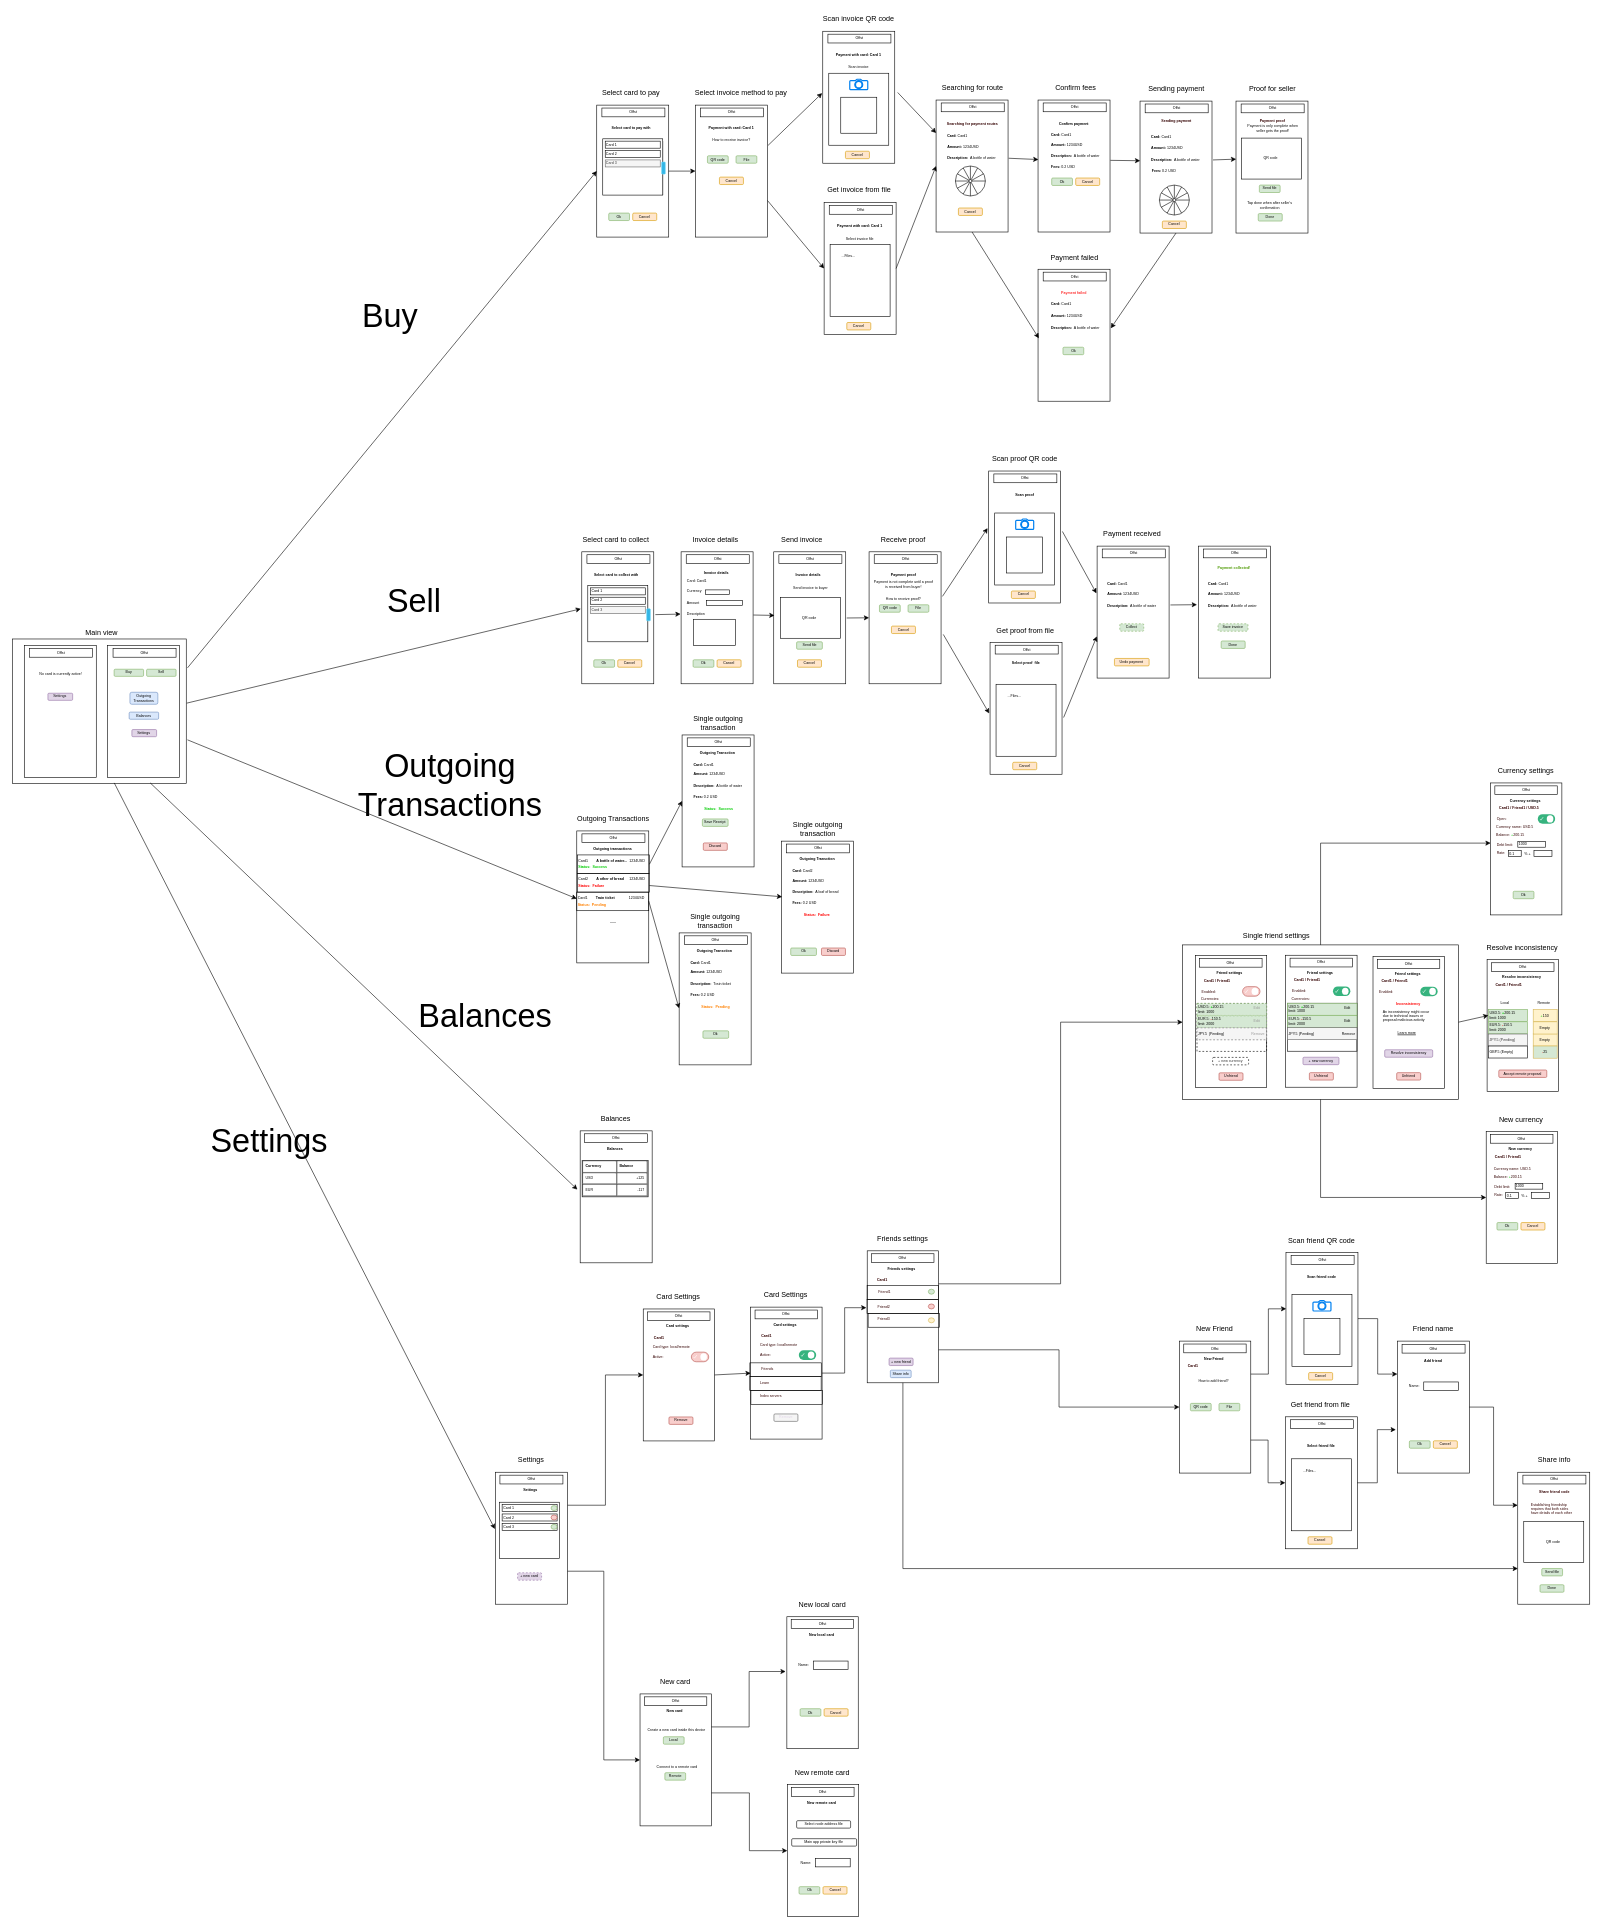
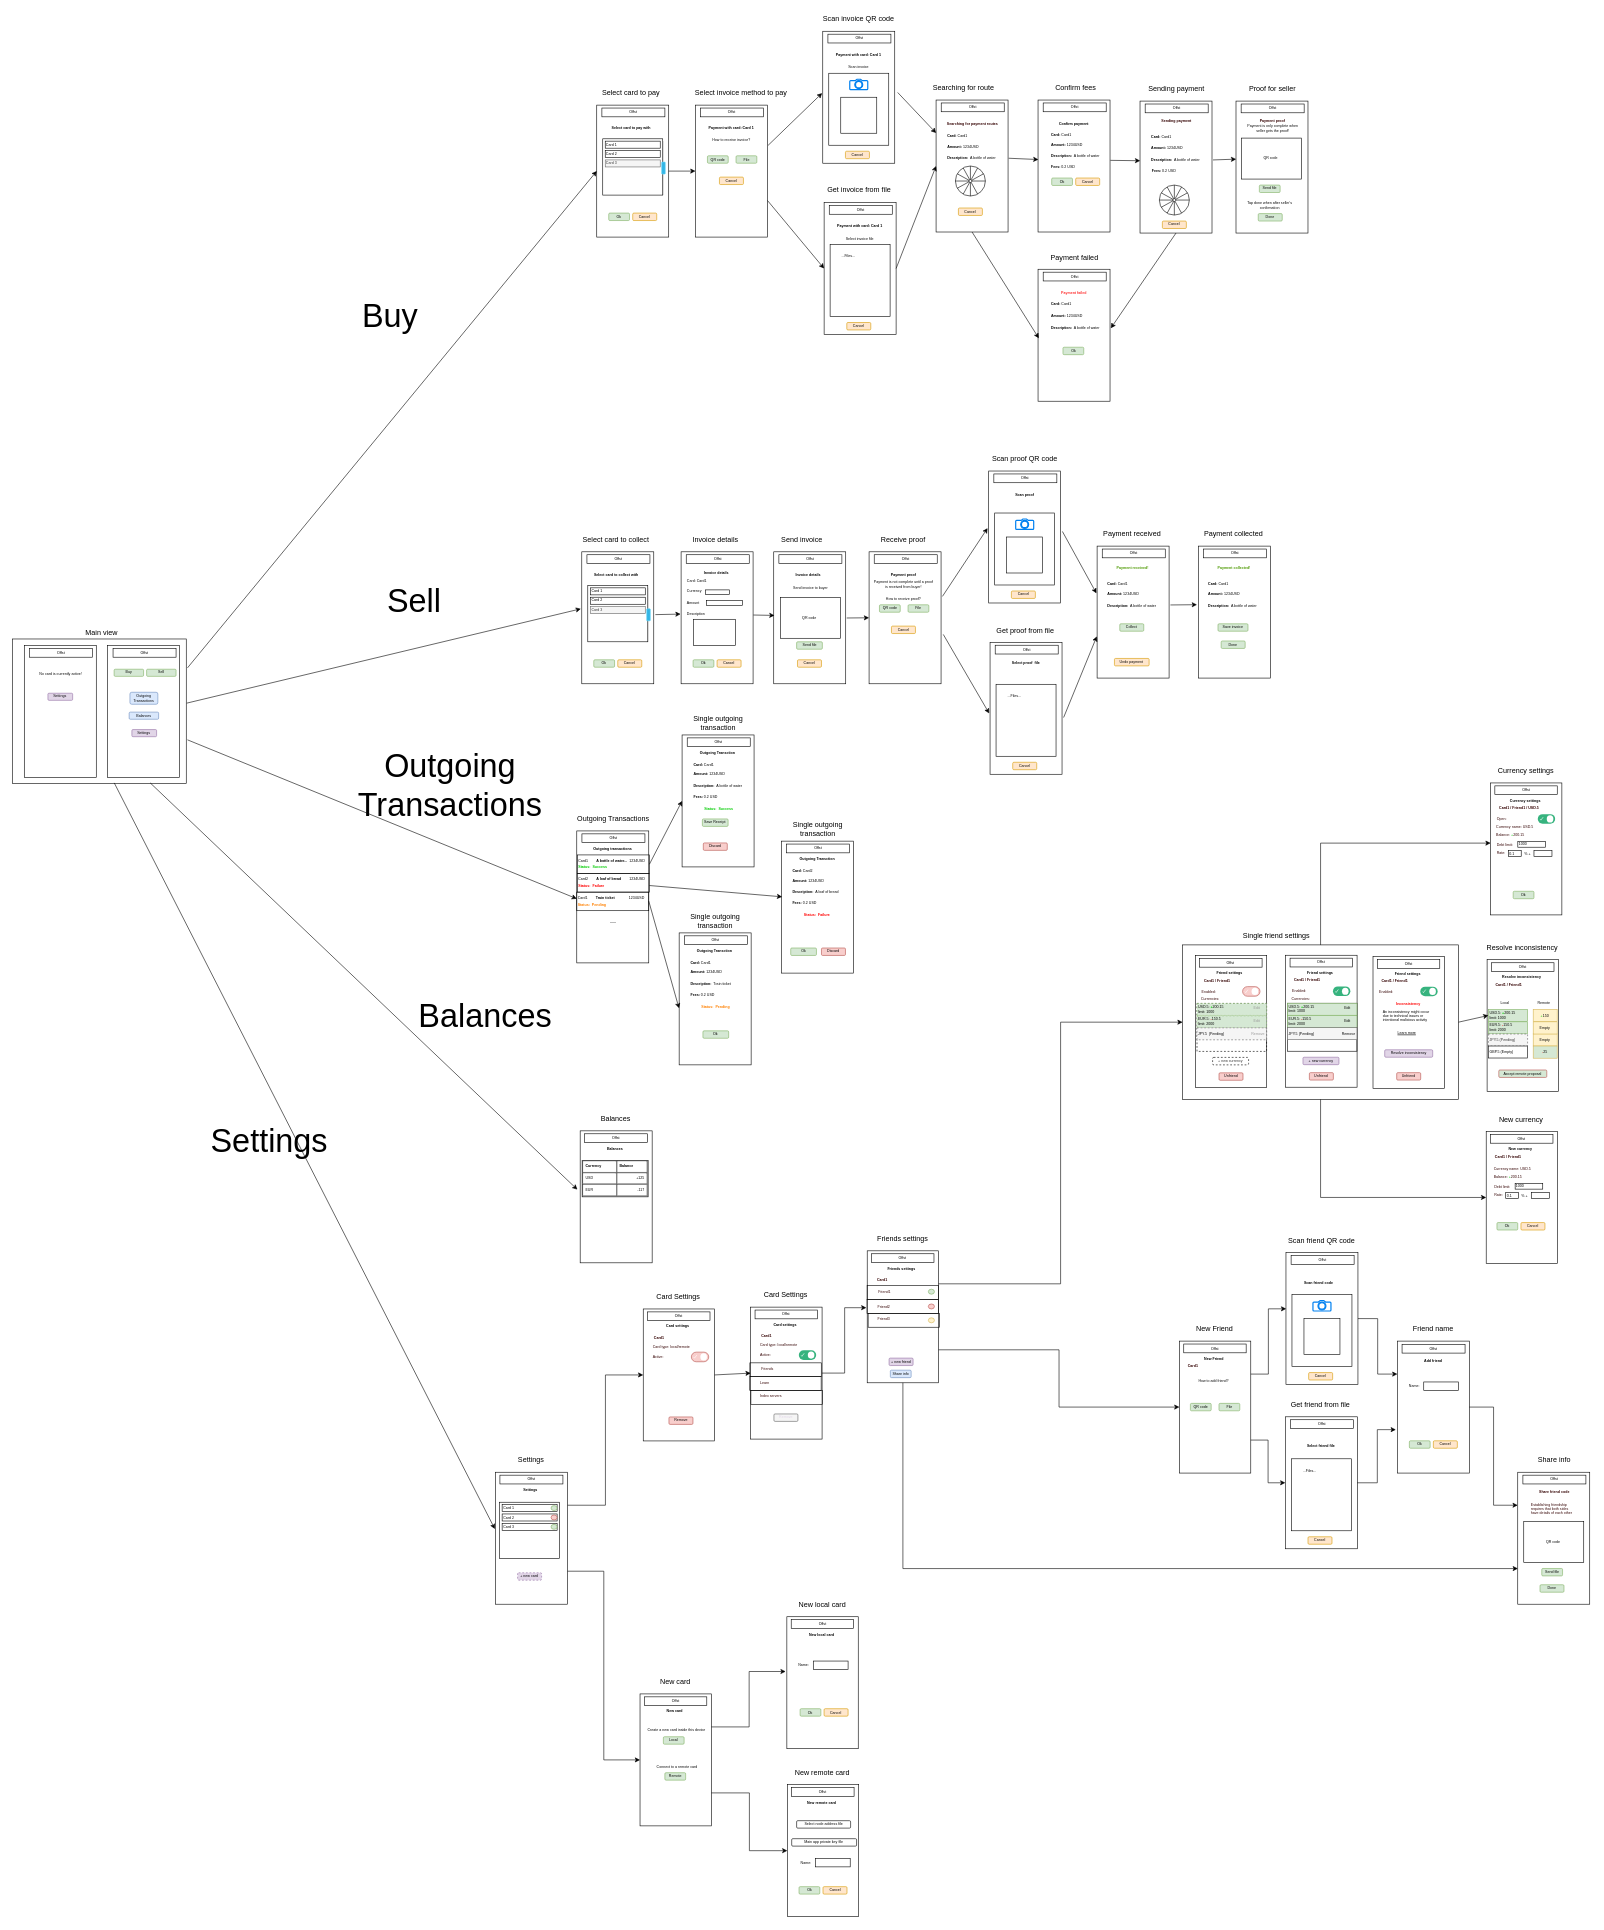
node "Searching for route": moved (973, 88) -> (964, 88)
node "Payment collected": added
node "Payment received!": added
node "Collect": style dashed -> solid
node "Save invoice": style dashed -> solid
node "A other of bread": label "A other of bread" -> "A loaf of bread"
node "An inconsistency might occur due to technical issues or proposal malicious activity": label "An inconsistency might occur due to technical issues or proposal malicious activity" -> "An inconsistency might occur due to technical issues or intentional malicious activity"
node "JPY.5 (Pending)": style solid -> dashed
node "Accept remote proposal": fillcolor #f8cecc -> #d5e8d4
node "Scan friend code": moved (1322, 1276) -> (1319, 1282)
